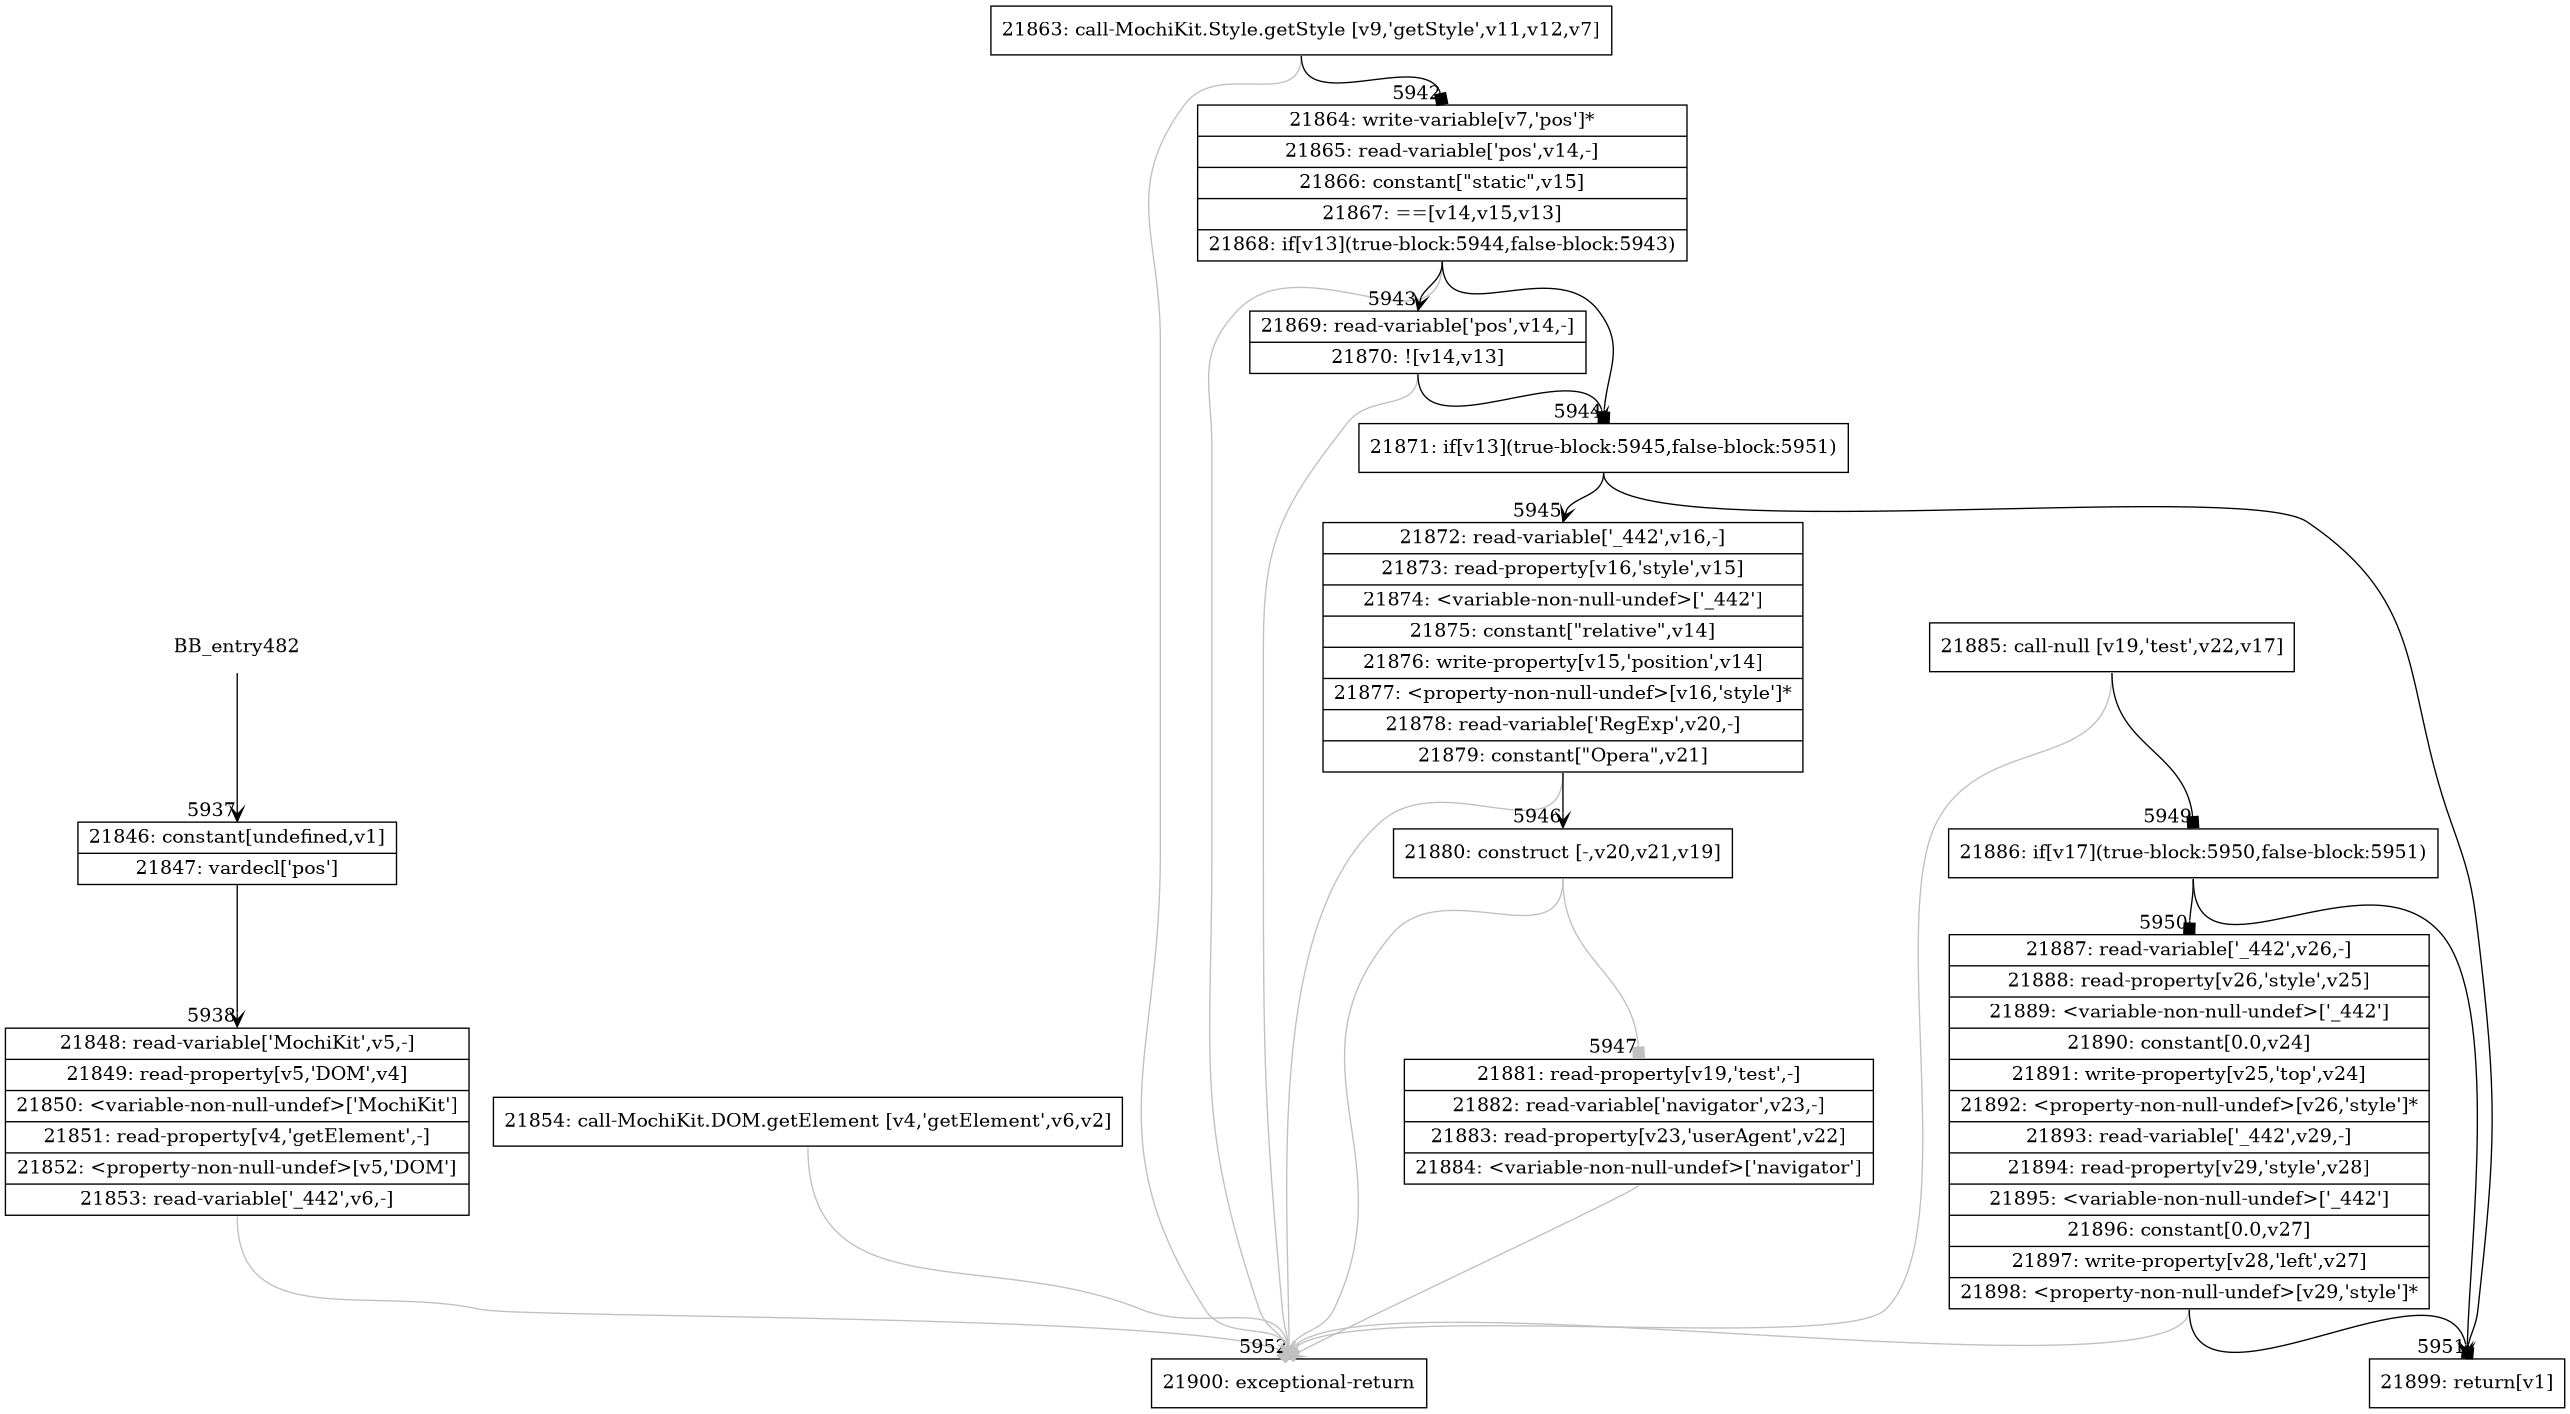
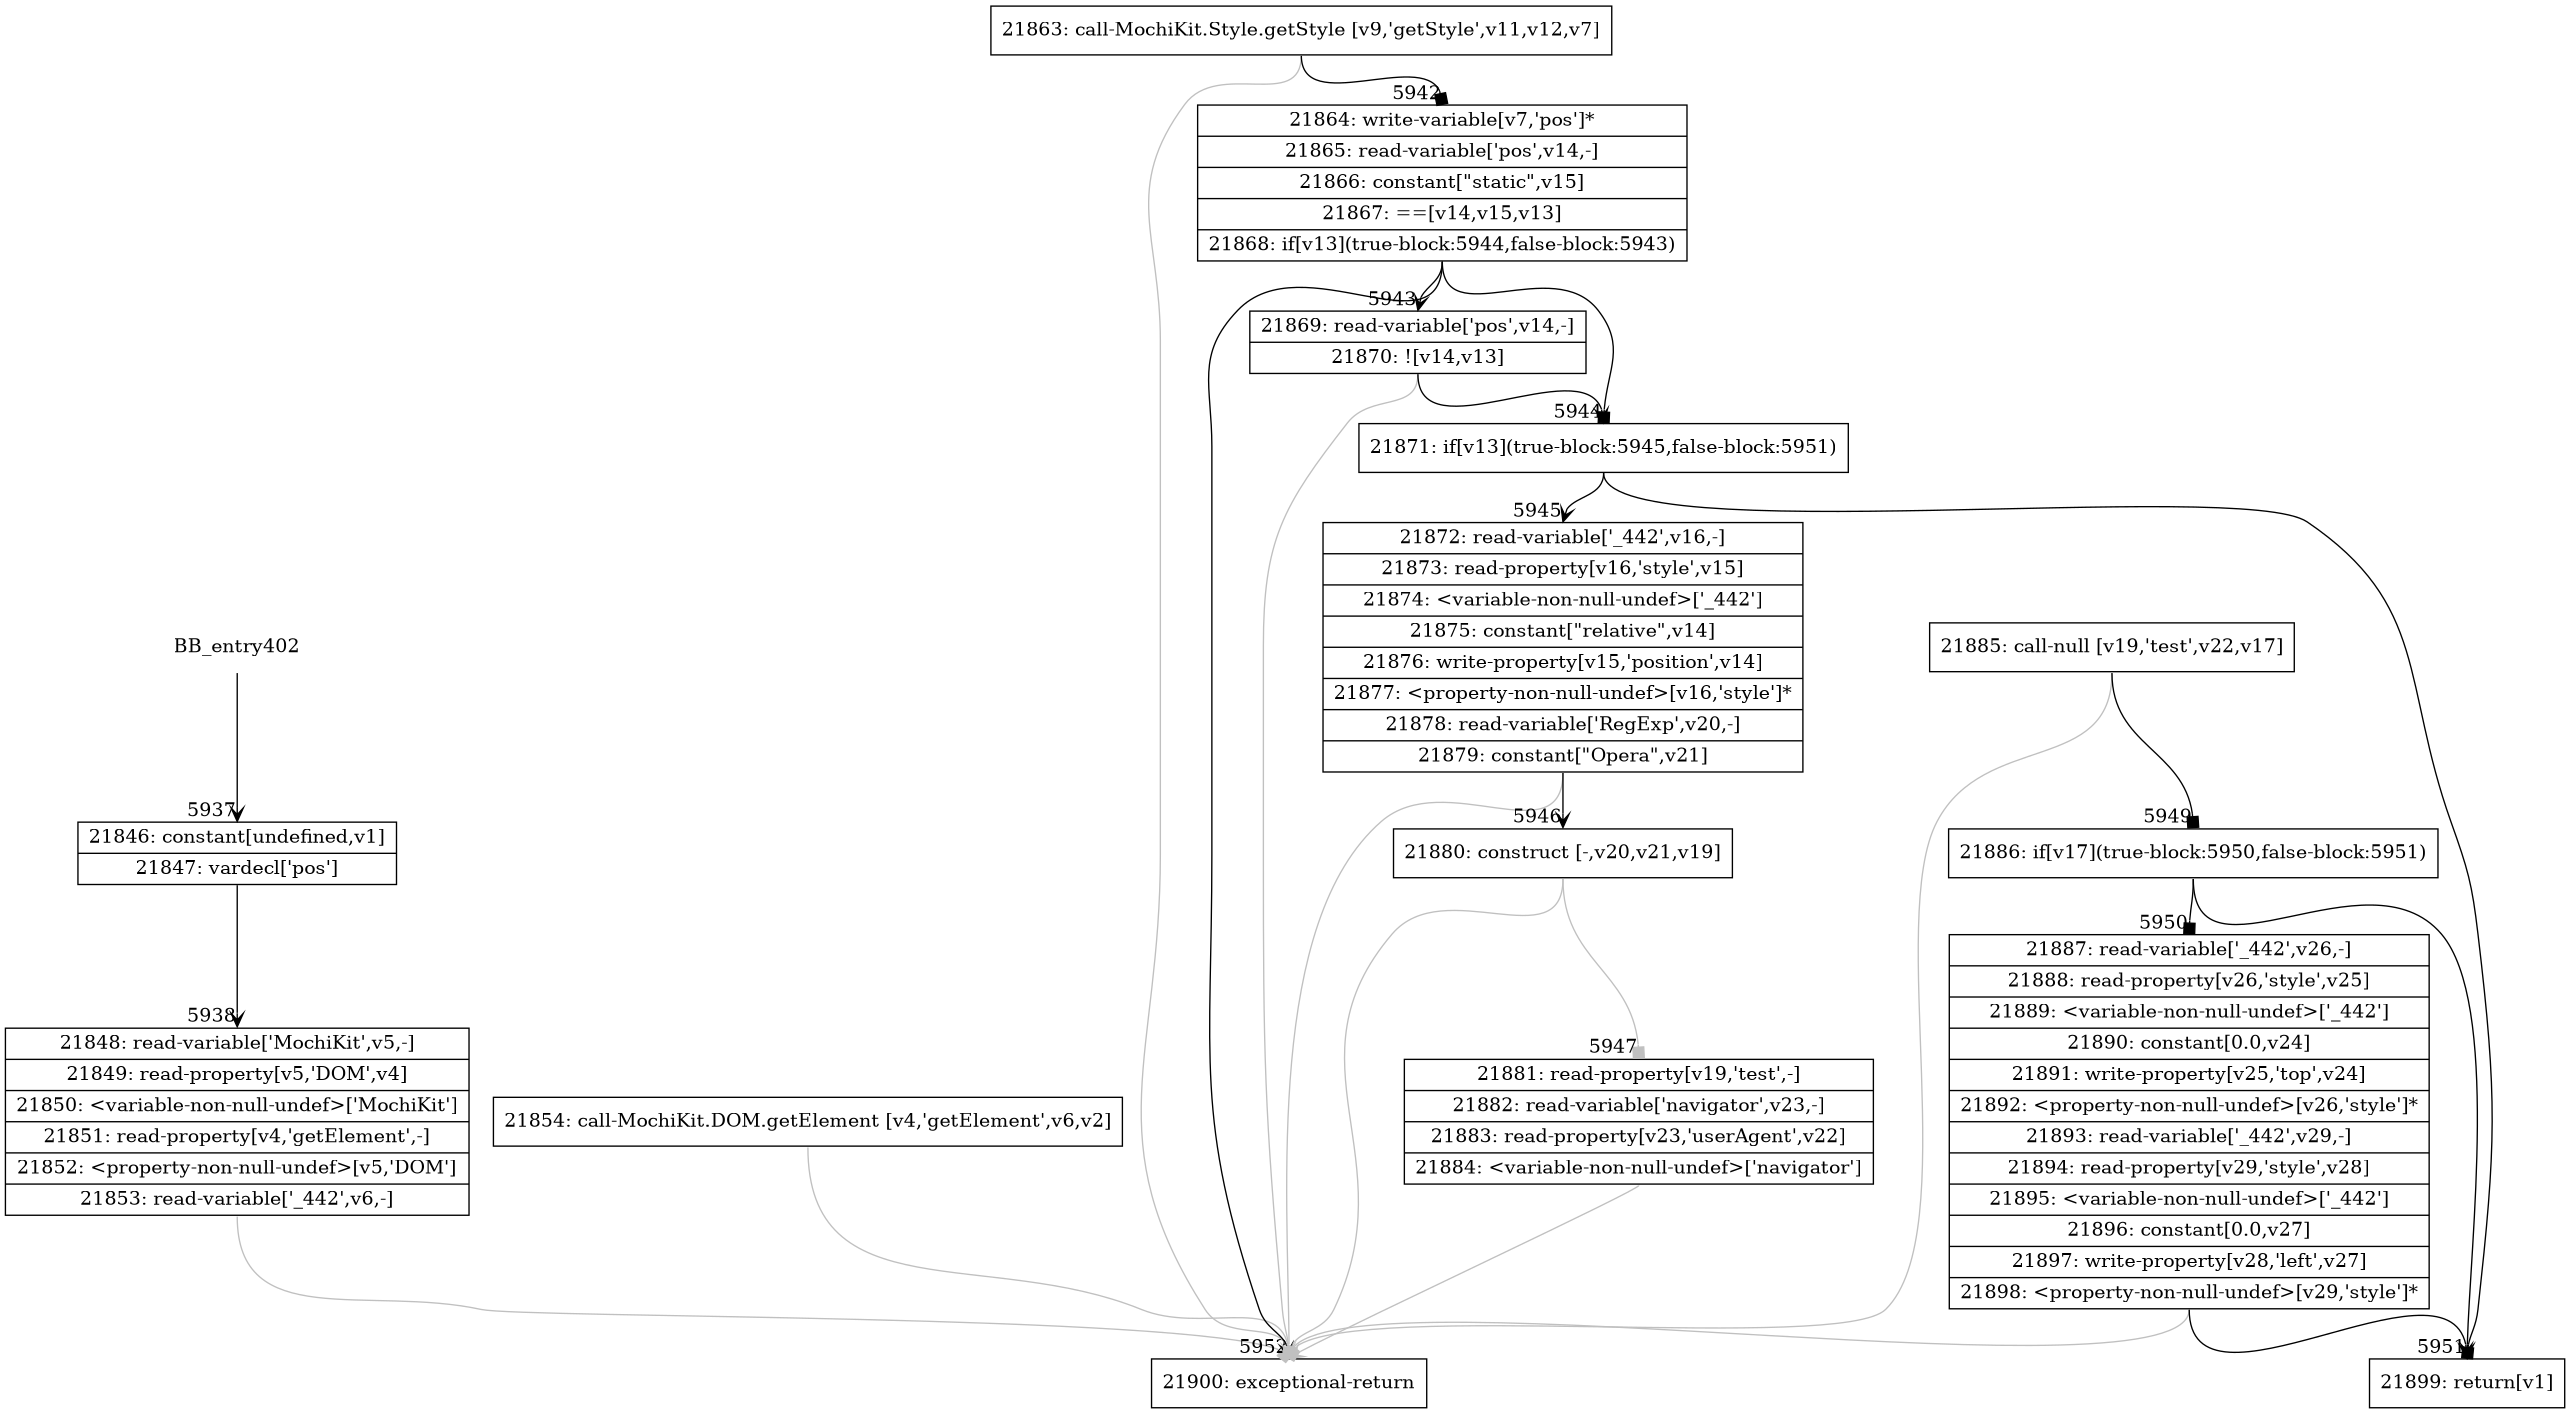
node "BB_entry482": label "BB_entry482" -> "BB_entry402"
edge "21864: write-variable[v7,'pos']*" -> "21900: exceptional-return": color gray -> black
